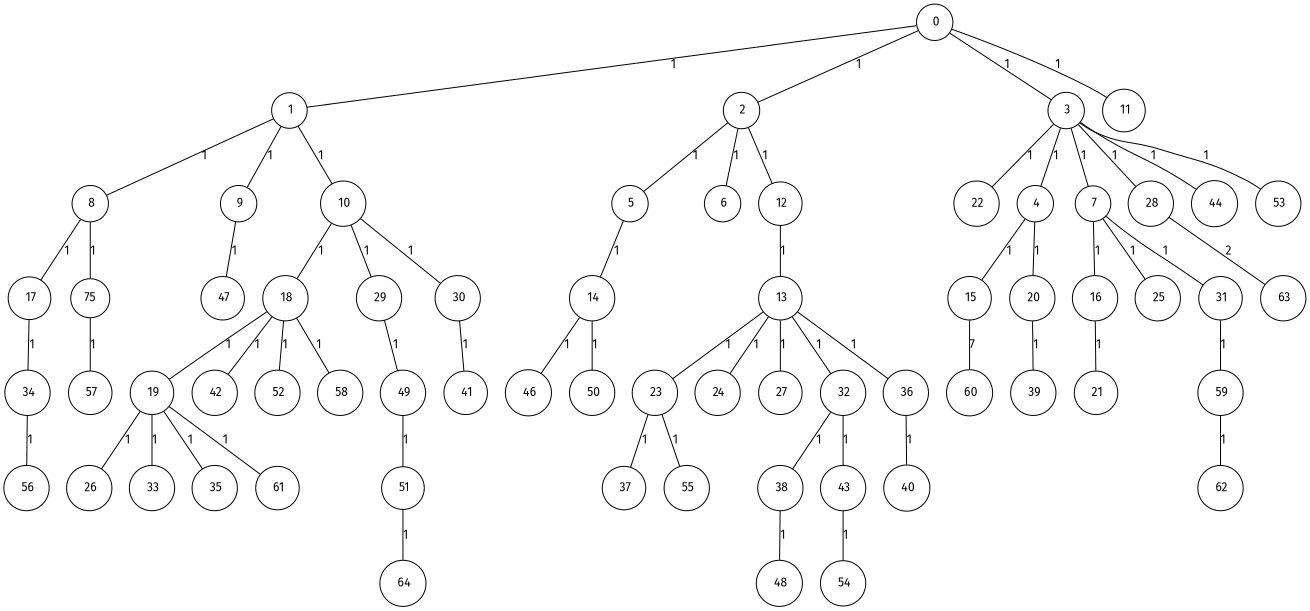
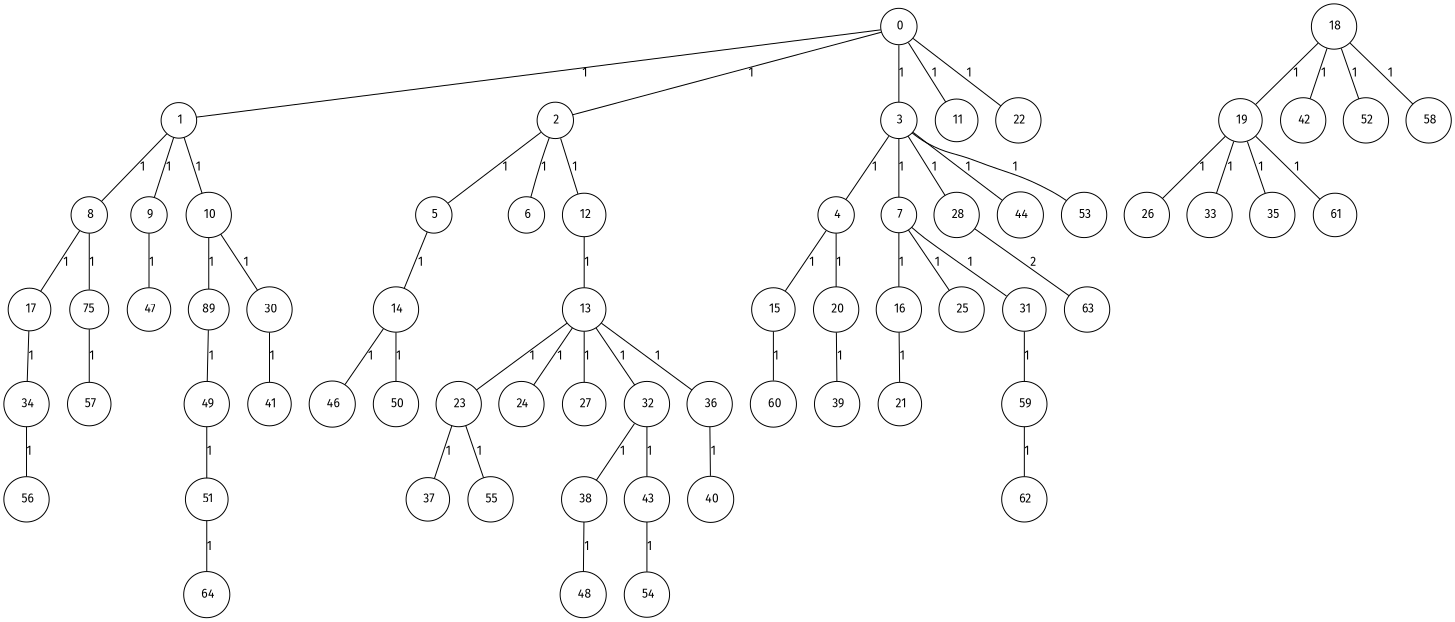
edge "3" -- "22": now "0" -- "22"
edge "10" -- "18": removed, label "1"
node "29": label "29" -> "89"
edge "15" -- "60": label "7" -> "1"
